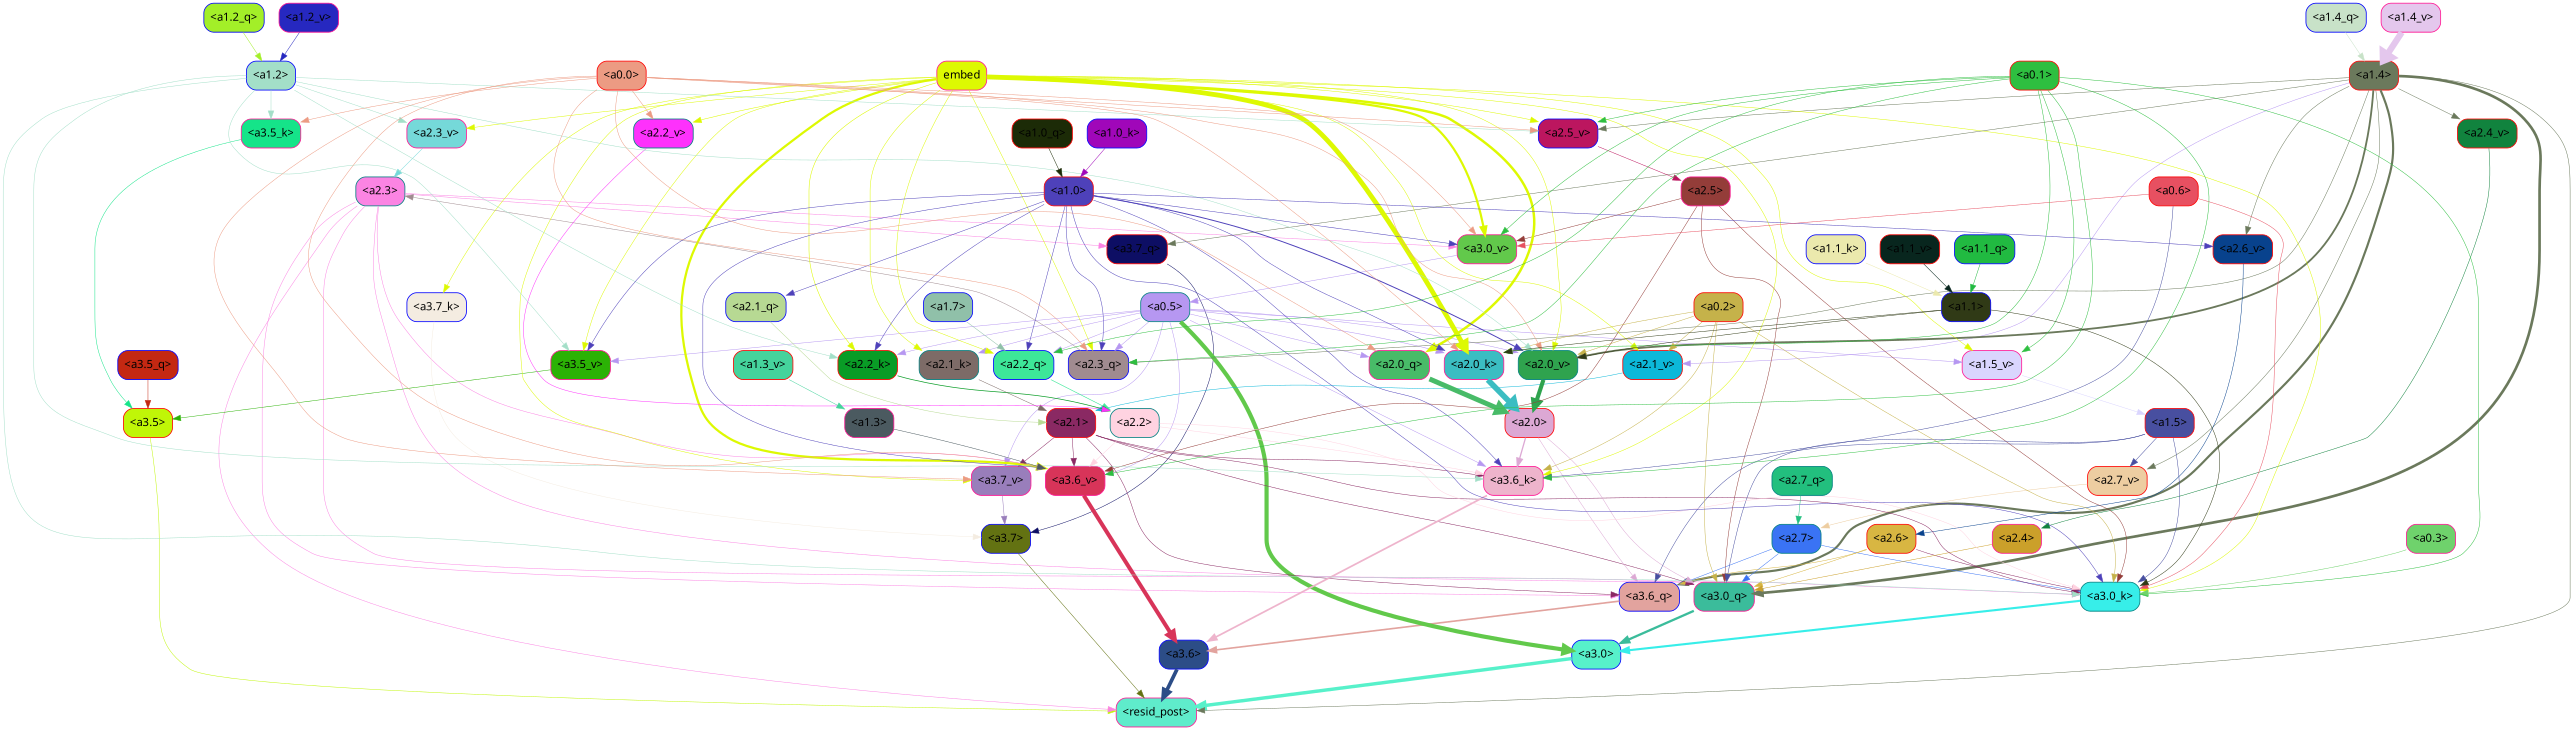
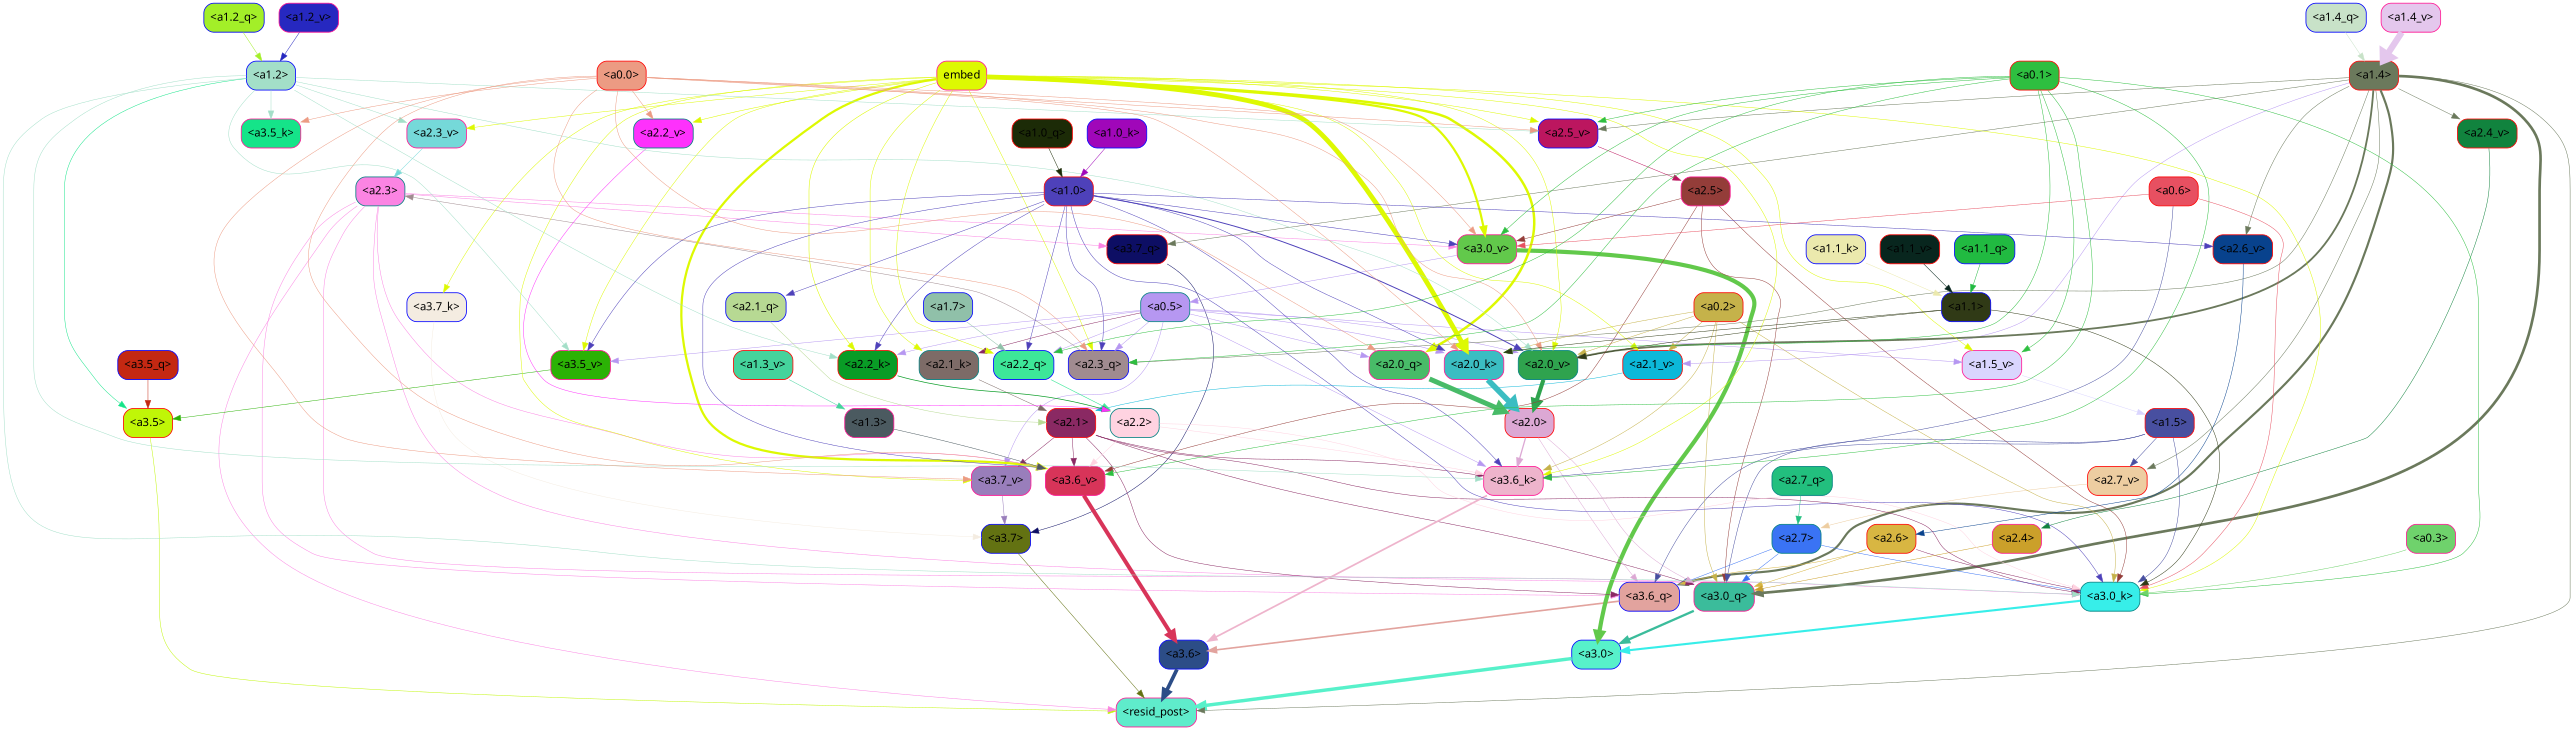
edge "<a3.5_k>" -> "<a3.5>": now "<a1.2>" -> "<a3.5>"
edge "<a0.5>" -> "<a2.1_k>": color #b697f1 -> #8a2963
edge "<a0.5>" -> "<a3.6_v>": removed
edge "<a0.5>" -> "<a3.0>": now "<a3.0_v>" -> "<a3.0>"
